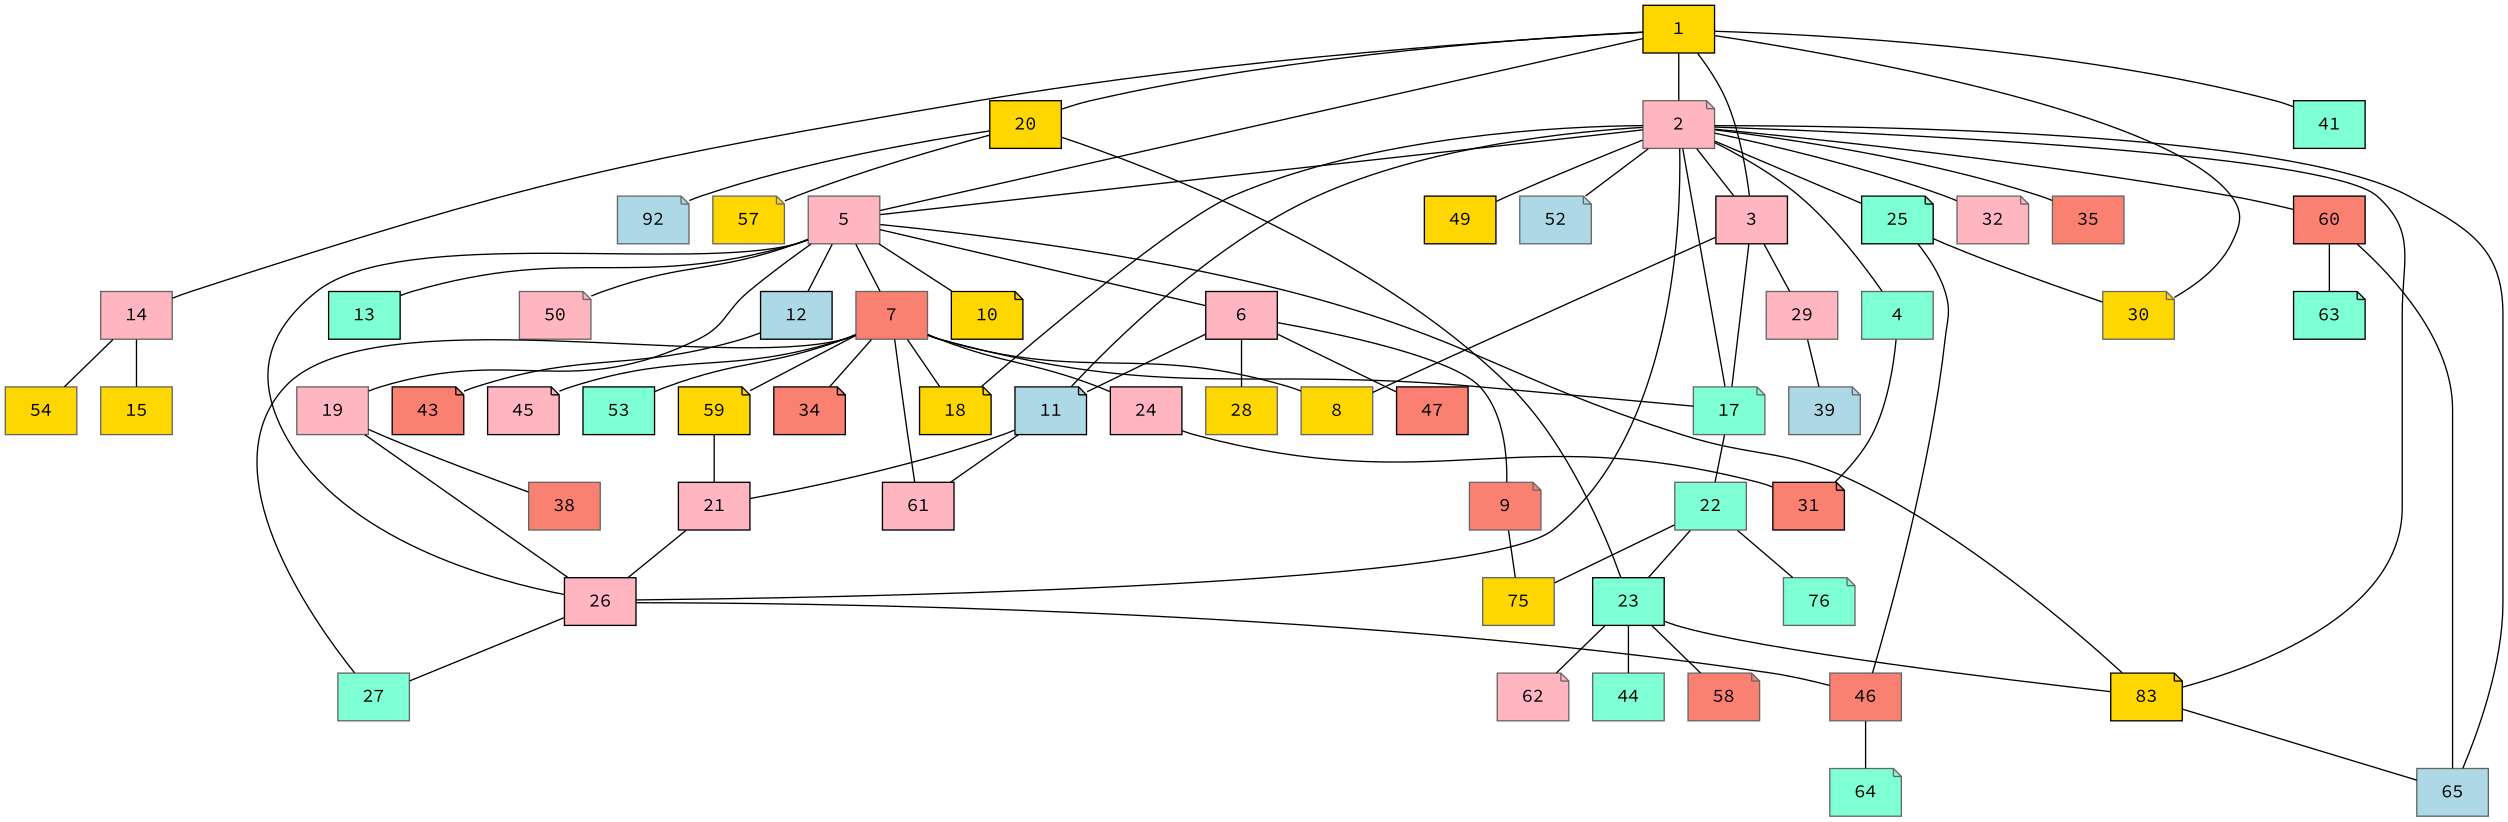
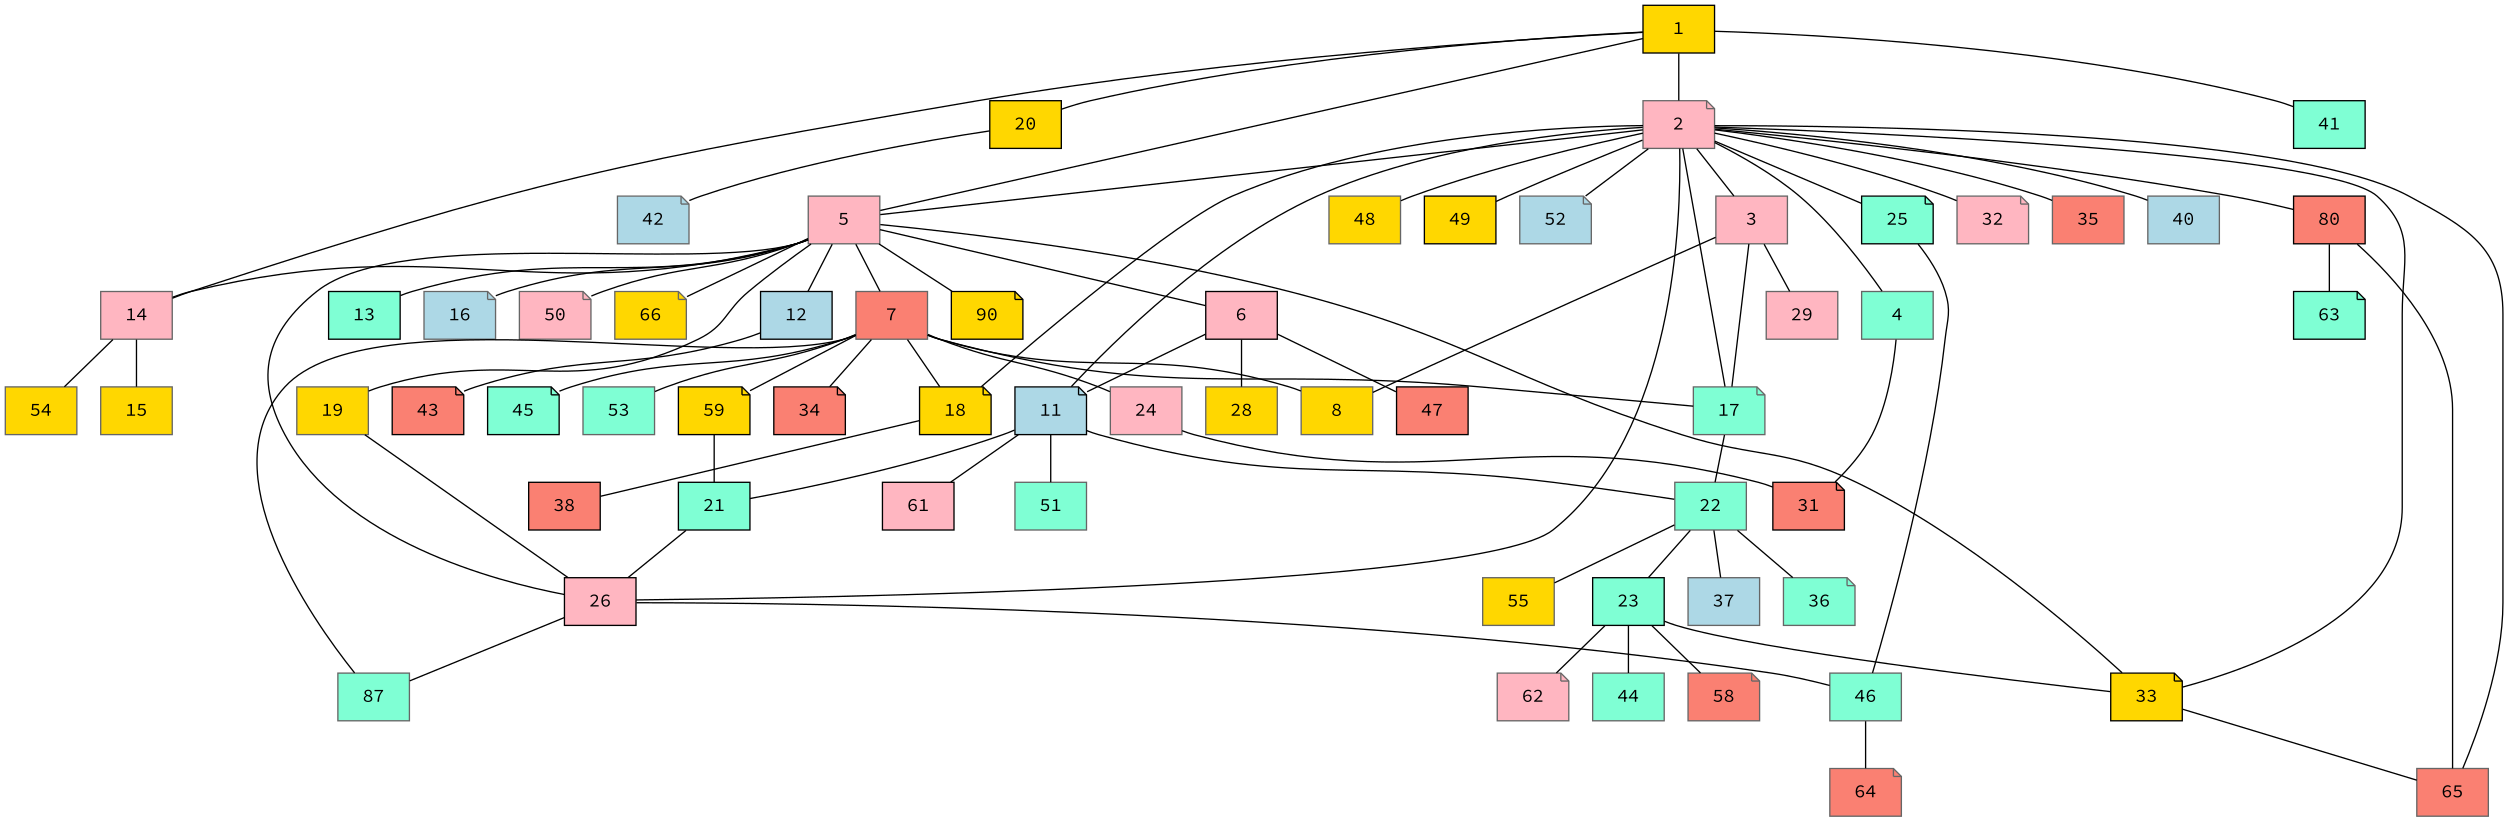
edge "1" -- "3": removed
node "92": label "92" -> "42"
node "57": removed
node "48": added
node "3": color black -> gray40
node "40": added
node "60": label "60" -> "80"
edge "5" -- "14": added
edge "20" -- "23": removed
node "16": added
node "66": added
node "10": label "10" -> "90"
node "30": removed
node "19": fillcolor lightpink -> gold
node "45": fillcolor lightpink -> aquamarine
node "53": color black -> gray40
edge "7" -- "61": removed
node "24": color black -> gray40
node "39": removed
edge "19" -- "38": now "18" -- "38"
edge "11" -- "22": added
node "38": color gray40 -> black
node "21": fillcolor lightpink -> aquamarine
node "51": added
node "9": removed
node "75": label "75" -> "55"
node "37": added
node "76": label "76" -> "36"
node "27": label "27" -> "87"
node "46": fillcolor salmon -> aquamarine
node "83": label "83" -> "33"
node "64": fillcolor aquamarine -> salmon
node "65": fillcolor lightblue -> salmon
